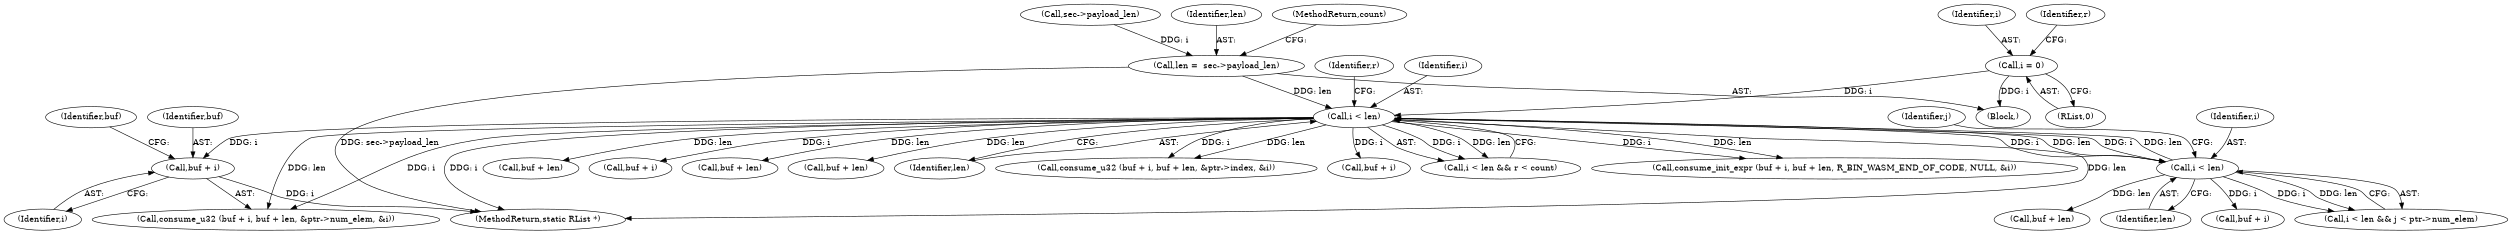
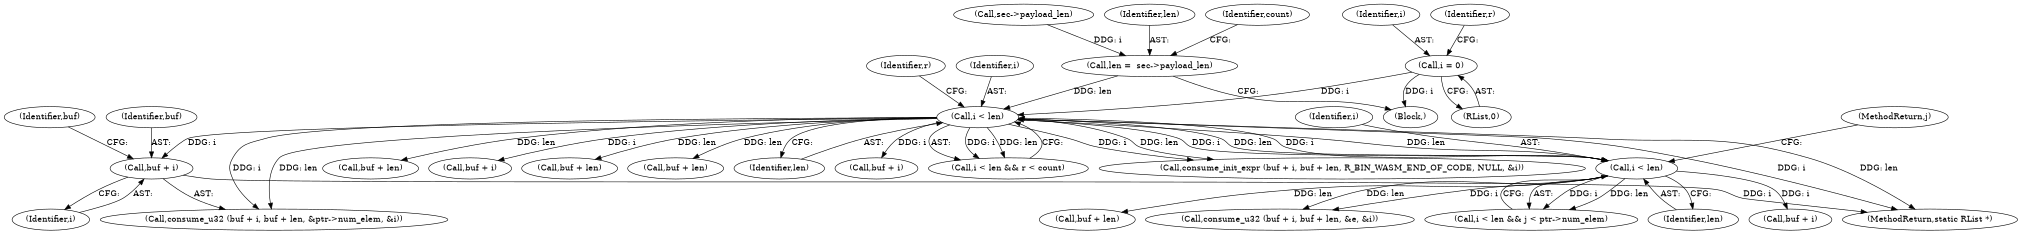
node "(MethodReturn,count)": label "(MethodReturn,count)" -> "(Identifier,count)"
edge "(Call,len =  sec->payload_len)" -> "(MethodReturn,static RList *)": removed, label "DDG: sec->payload_len"
edge "(Call,len =  sec->payload_len)" -> "(Block,)": label "AST: " -> "CFG: "
node "(Identifier,j)": label "(Identifier,j)" -> "(MethodReturn,j)"
node "(Call,consume_u32 (buf + i, buf + len, &ptr->index, &i))": removed
node "(Call,consume_u32 (buf + i, buf + len, &e, &i))": added
